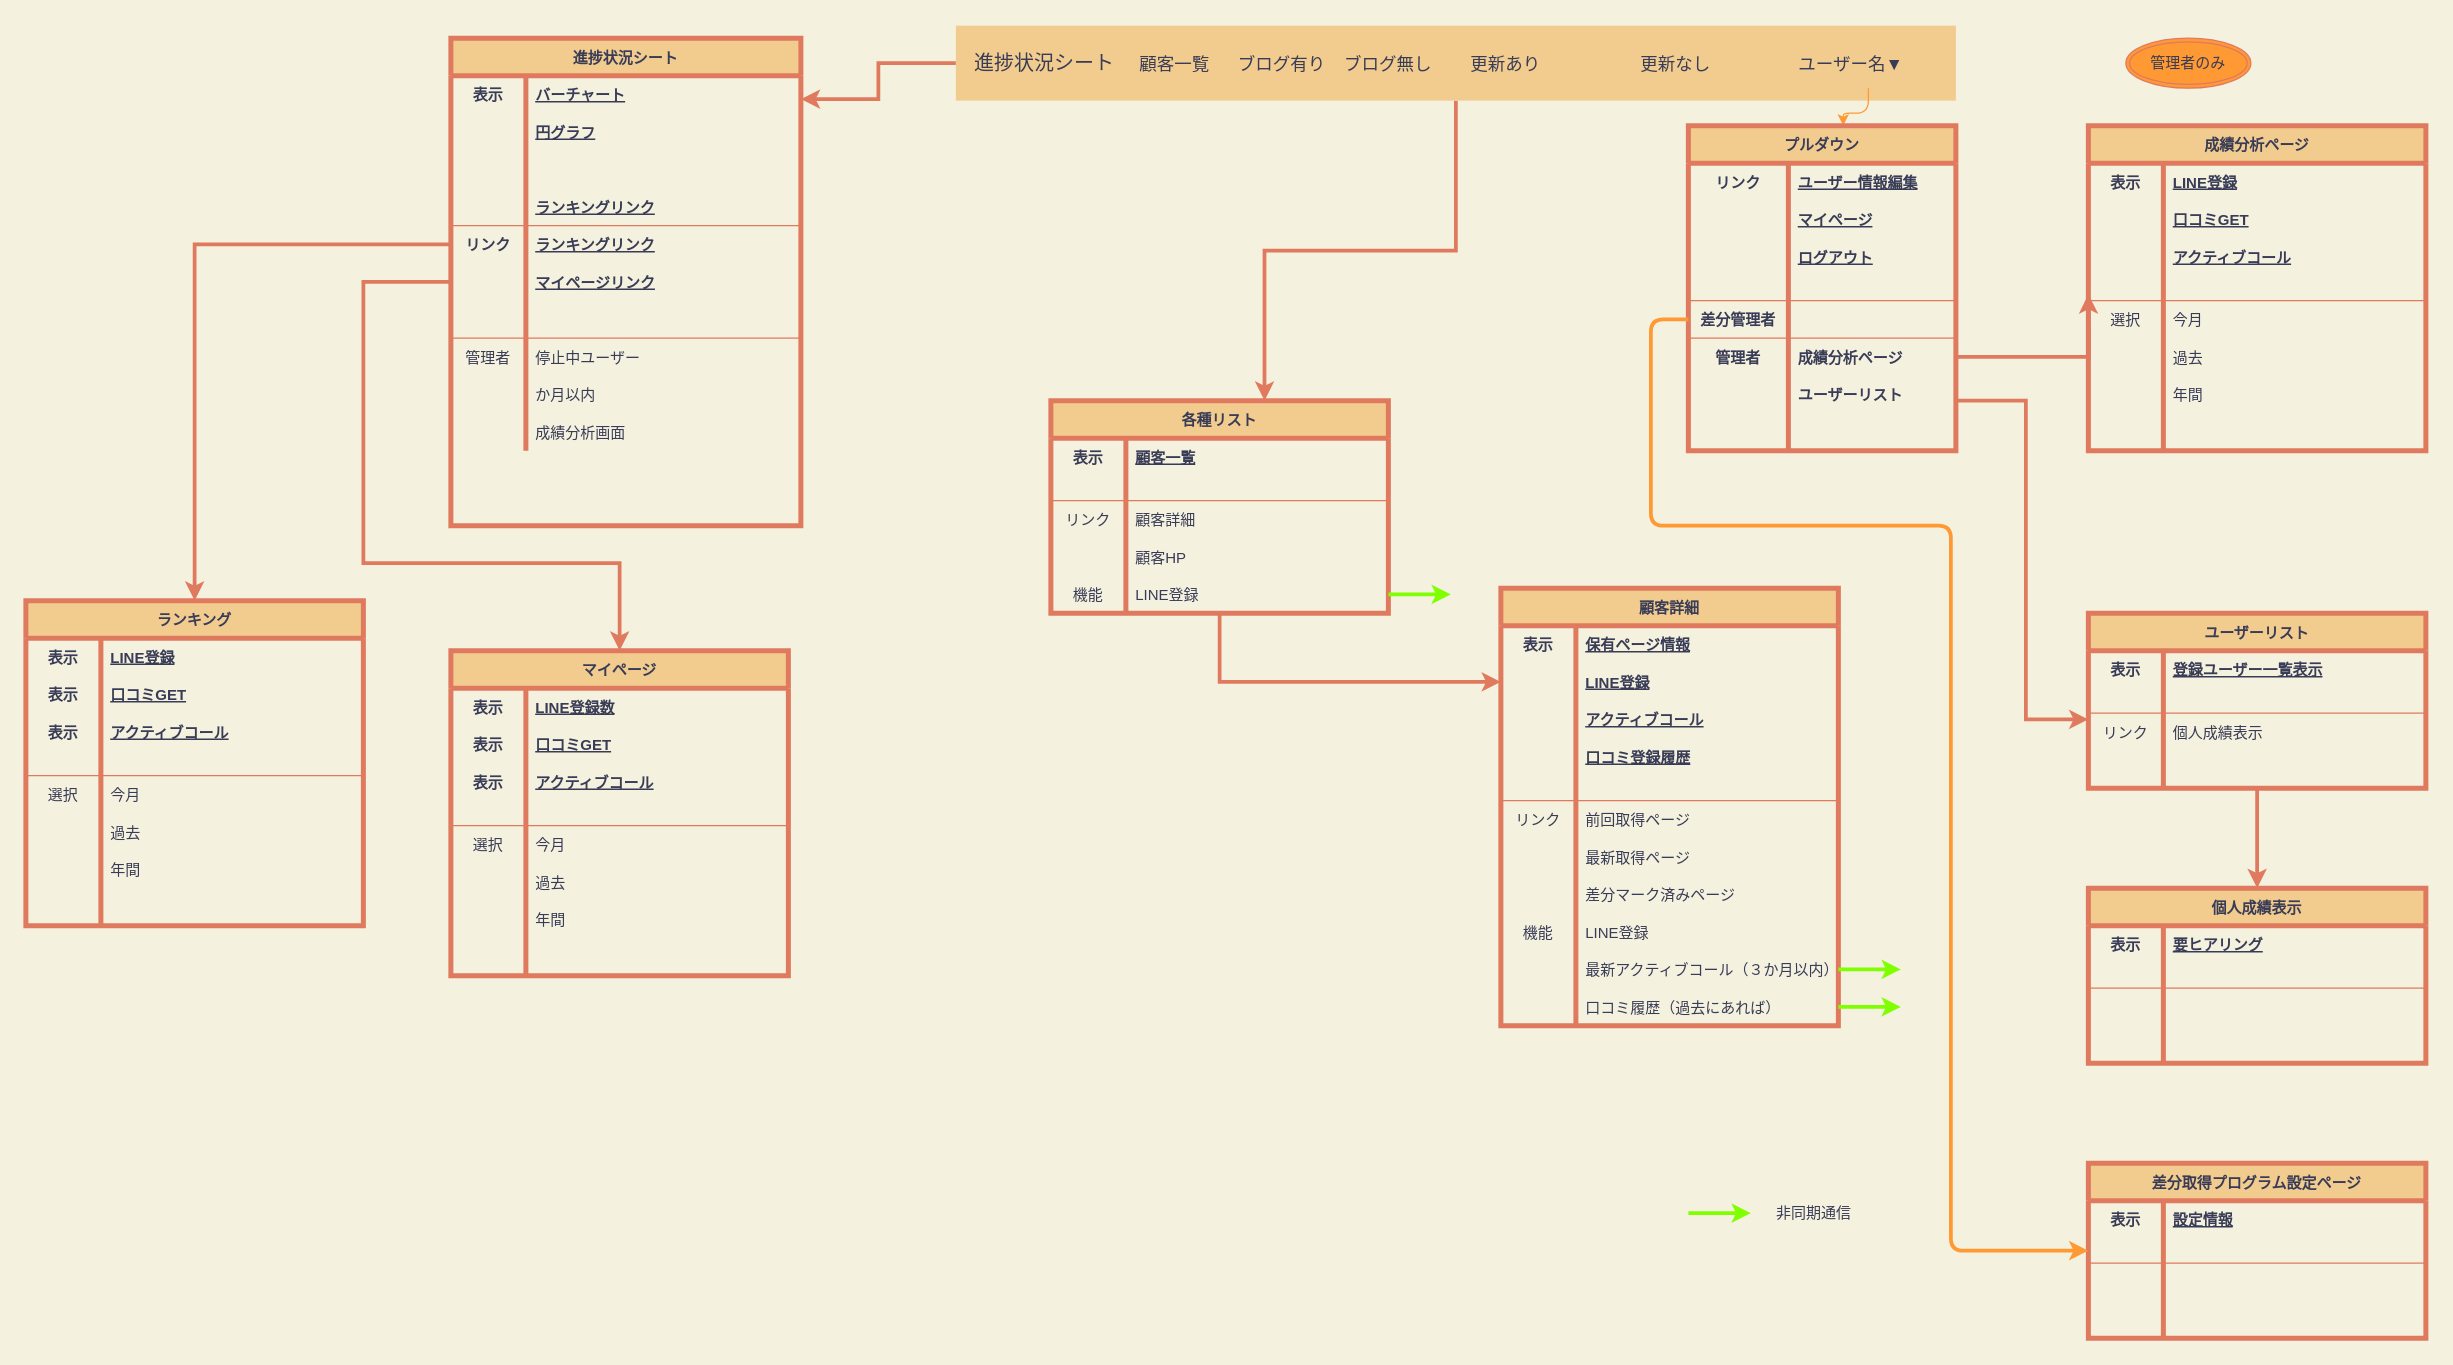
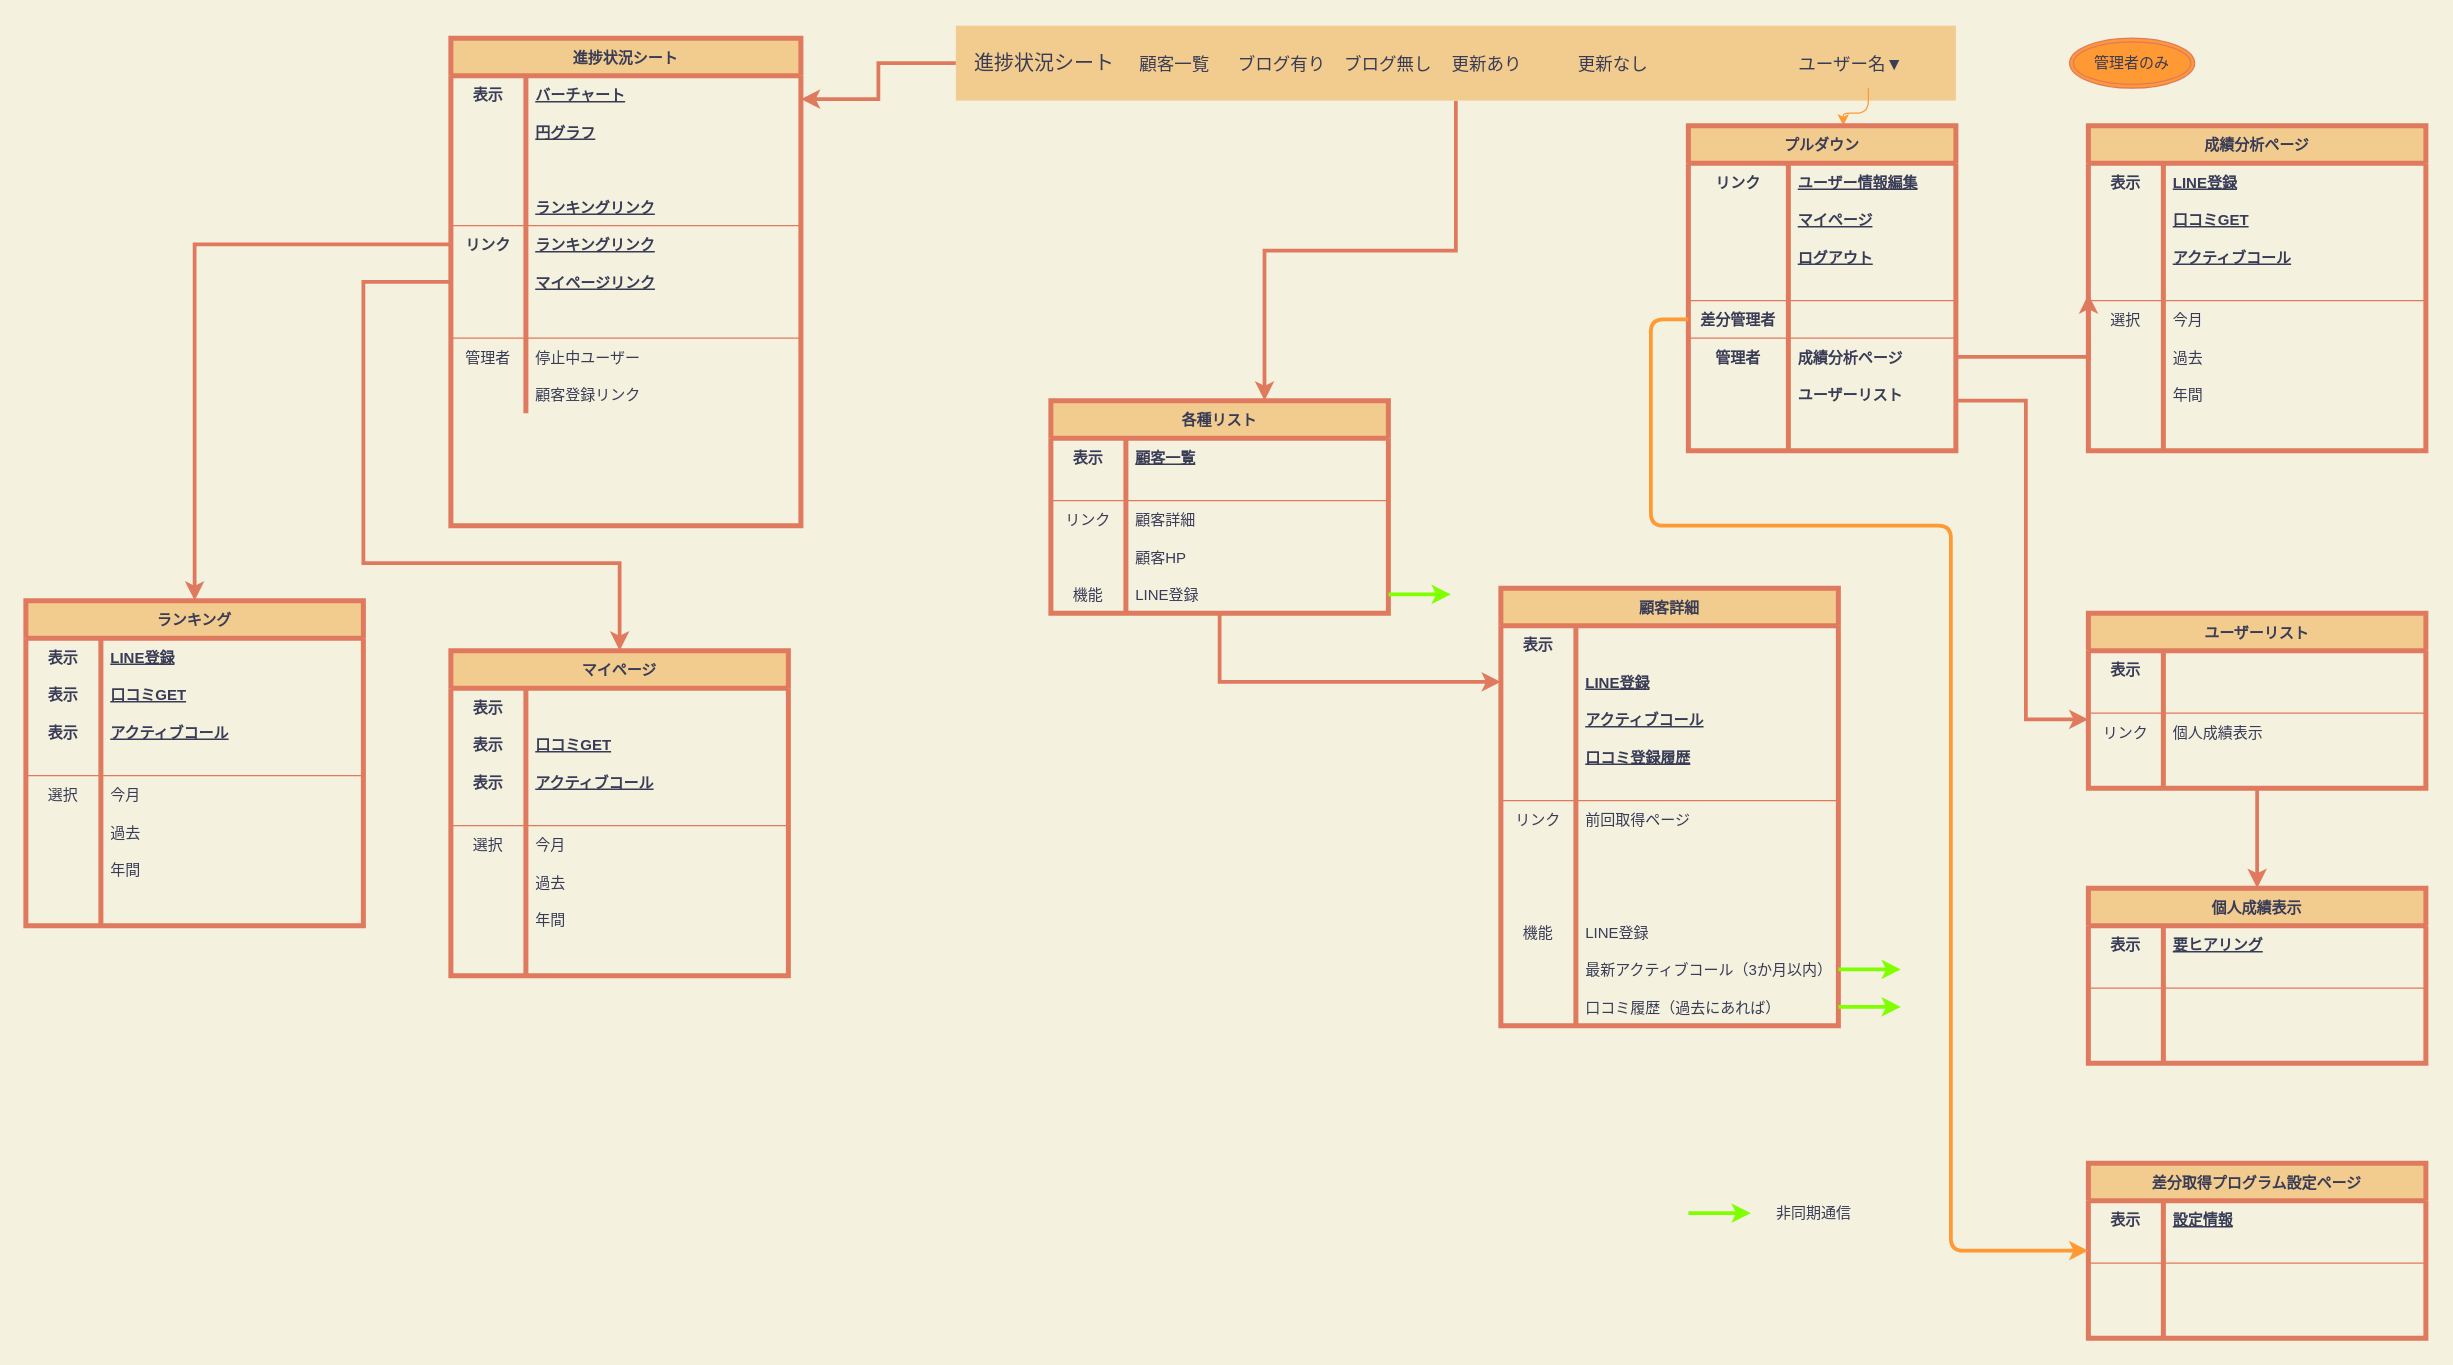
node "更新あり": moved (1506, 63) -> (1487, 63)
node "更新なし": moved (1676, 63) -> (1613, 63)
node "管理者のみ": moved (2188, 63) -> (2132, 63)
node "か月以内": label "か月以内" -> "顧客登録リンク"
node "成績分析画面": removed
node "保有ページ情報": removed
node "登録ユーザー一覧表示": removed
node "LINE登録数": removed
node "最新取得ページ": removed
node "差分マーク済みページ": removed
node "最新アクティブコール（３か月以内）": label "最新アクティブコール（３か月以内）" -> "最新アクティブコール（3か月以内）"
